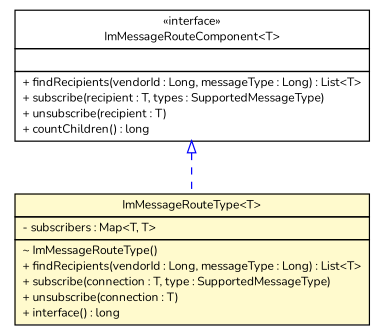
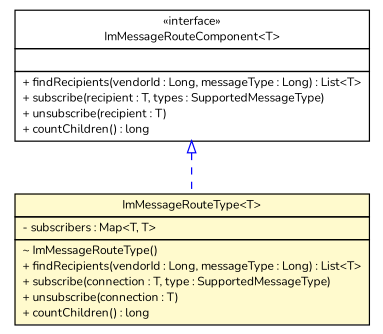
node "ImMessageRouteType<T>": text "+ interface() : long" -> "+ countChildren() : long"
